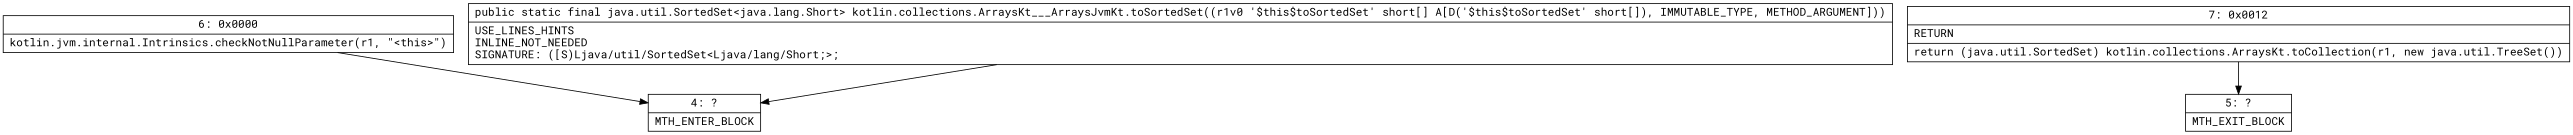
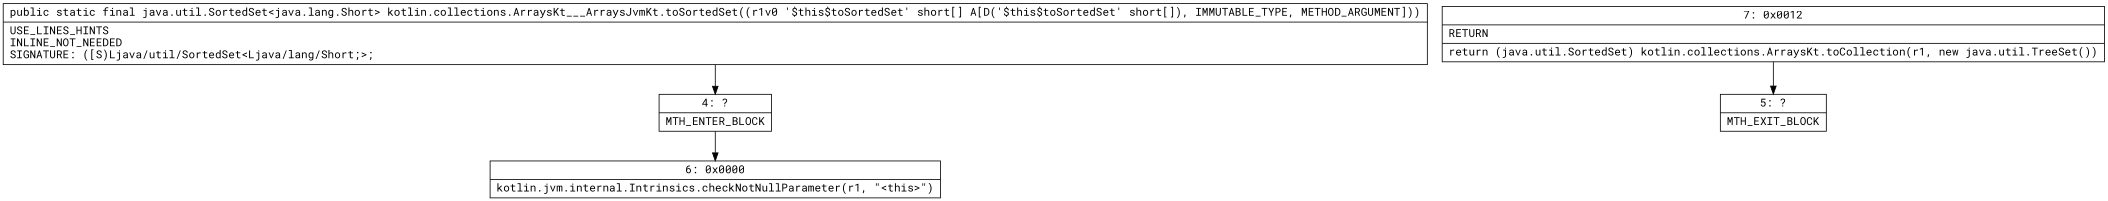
edge "6: 0x0000" -> "4: ?": reversed
